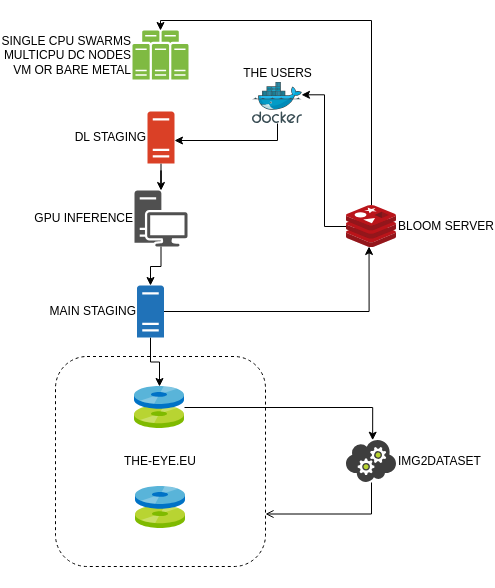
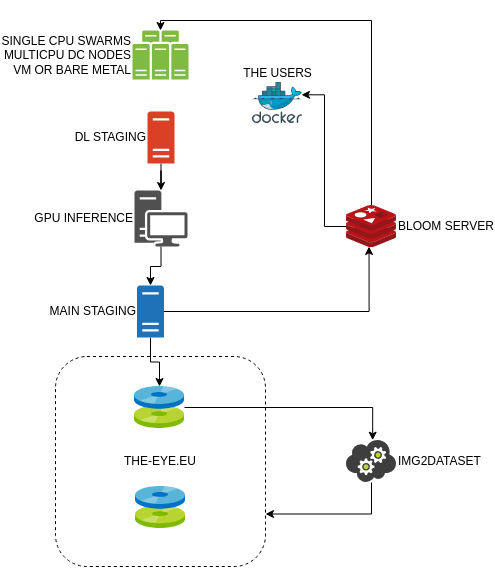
edge "THE USERS" -> "DL STAGING": removed
edge "IMG2DATASET" -> "THE-EYE.EU": arrowhead open -> classic
